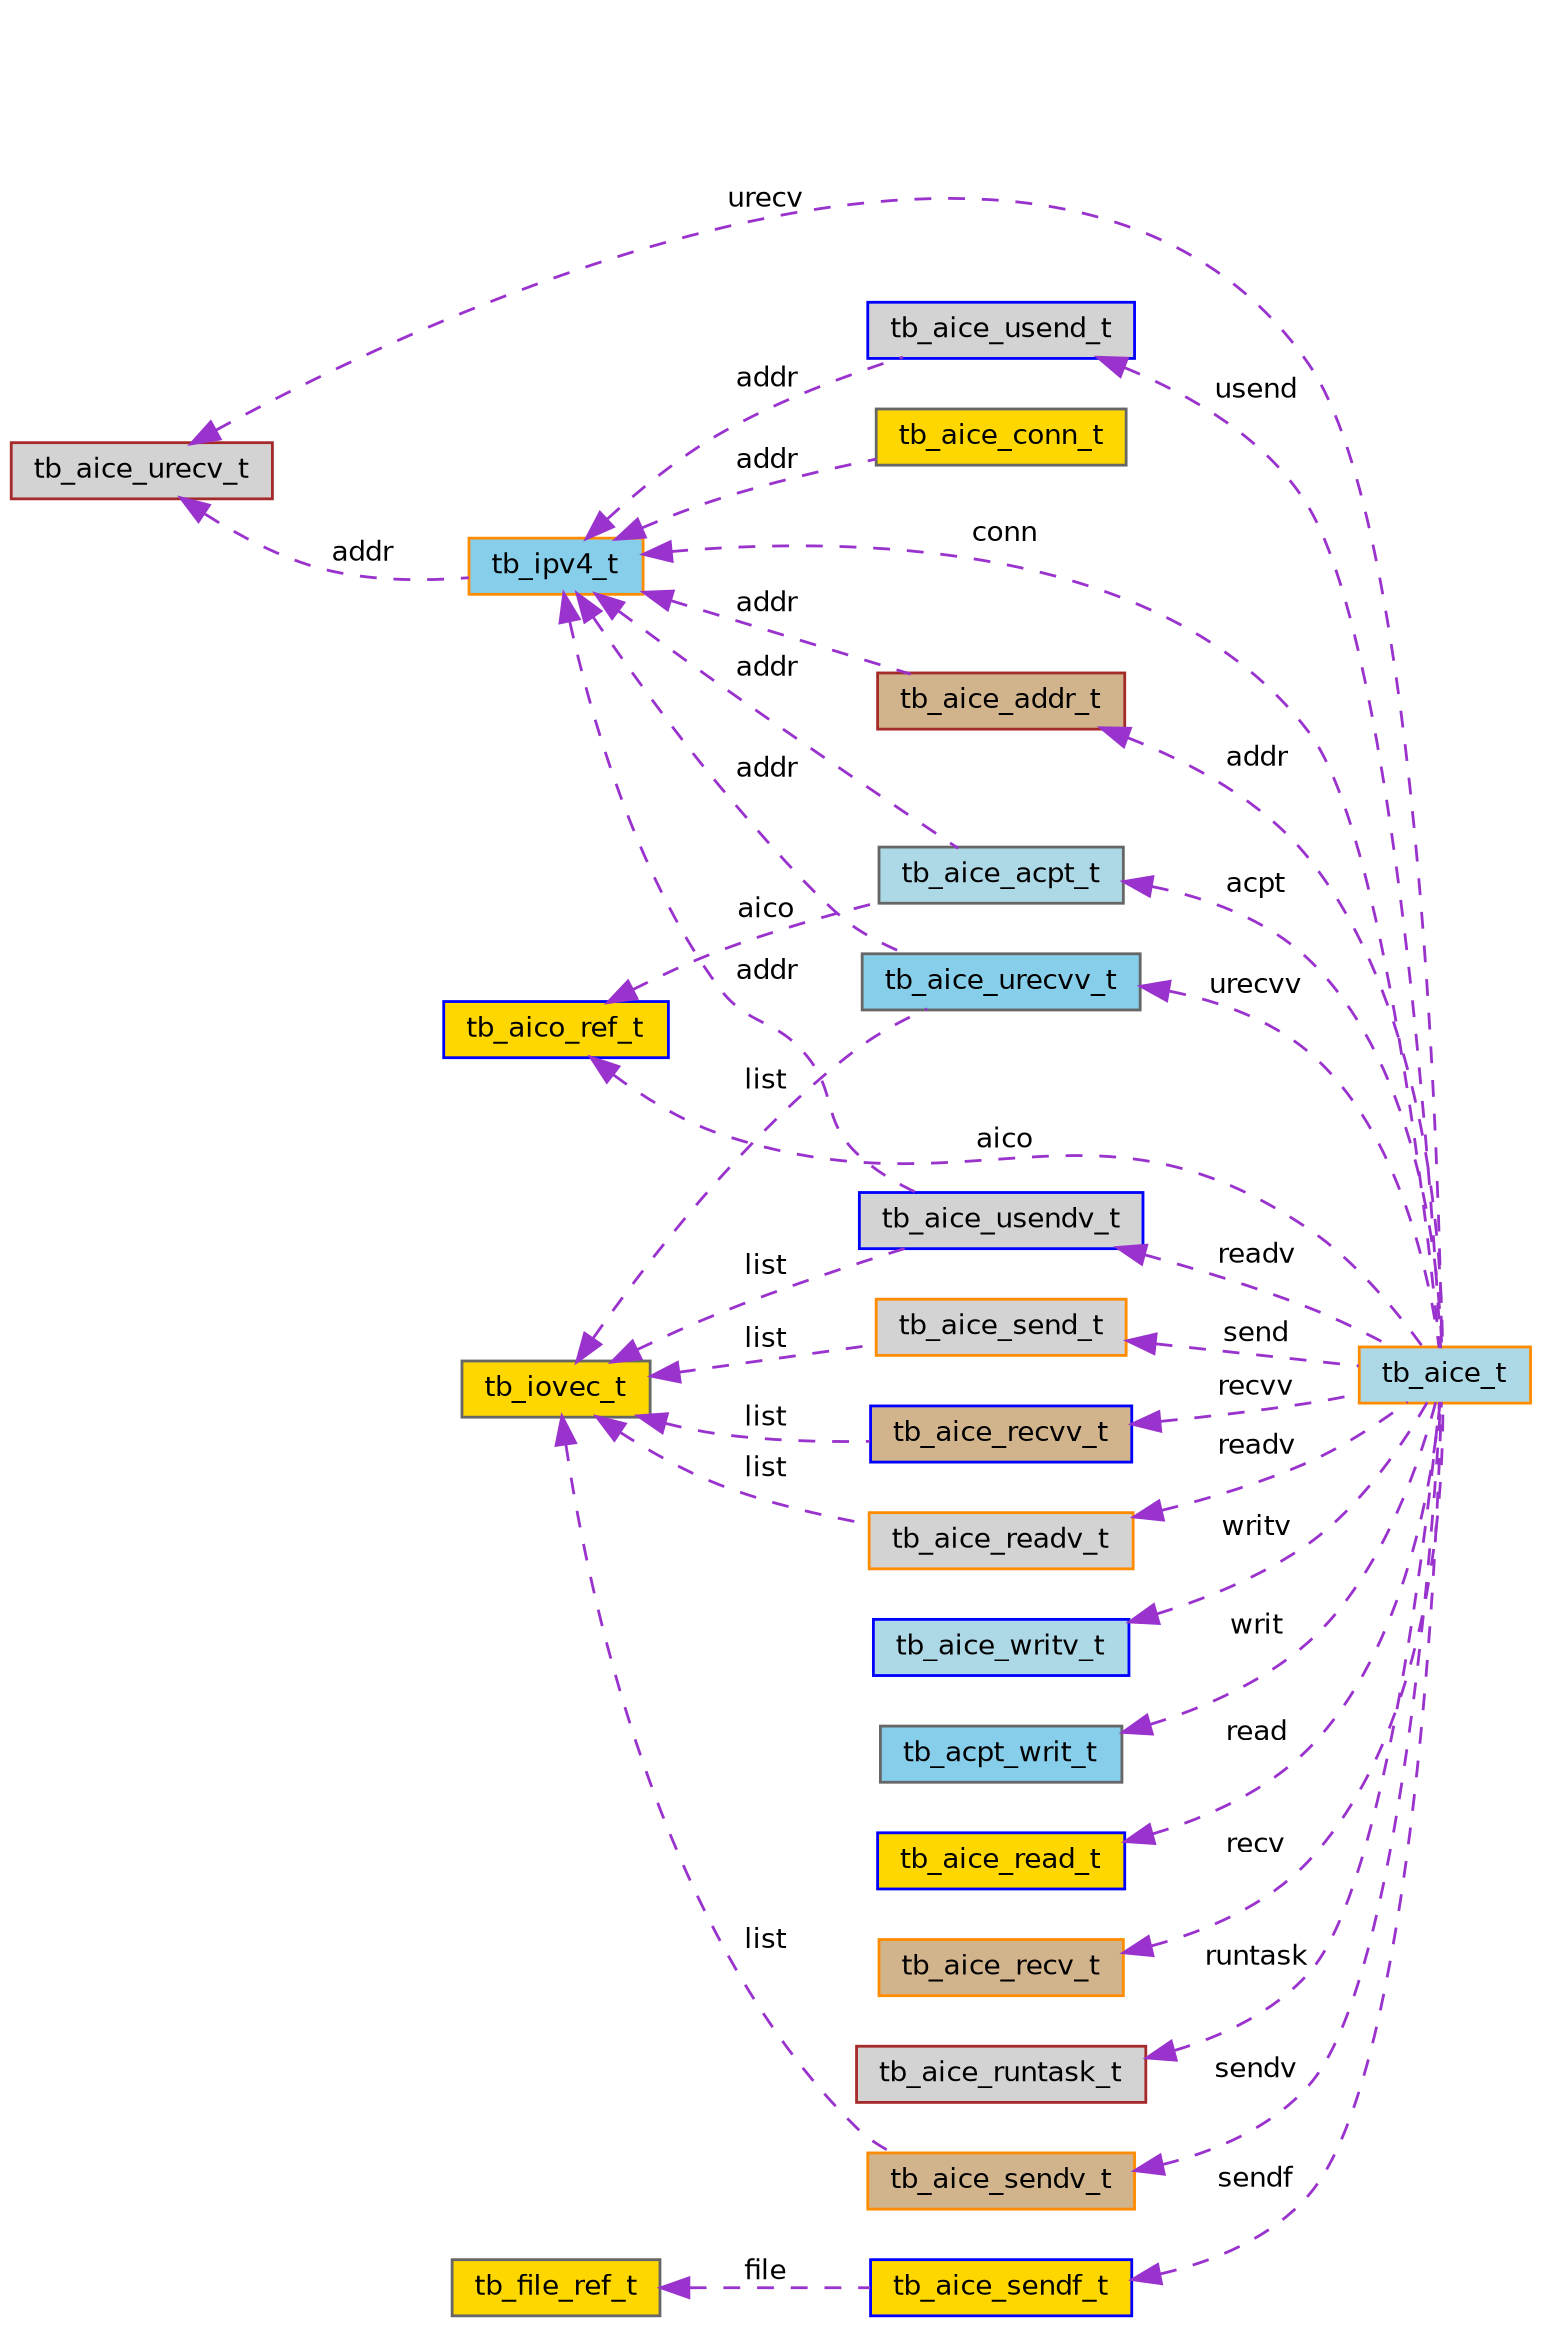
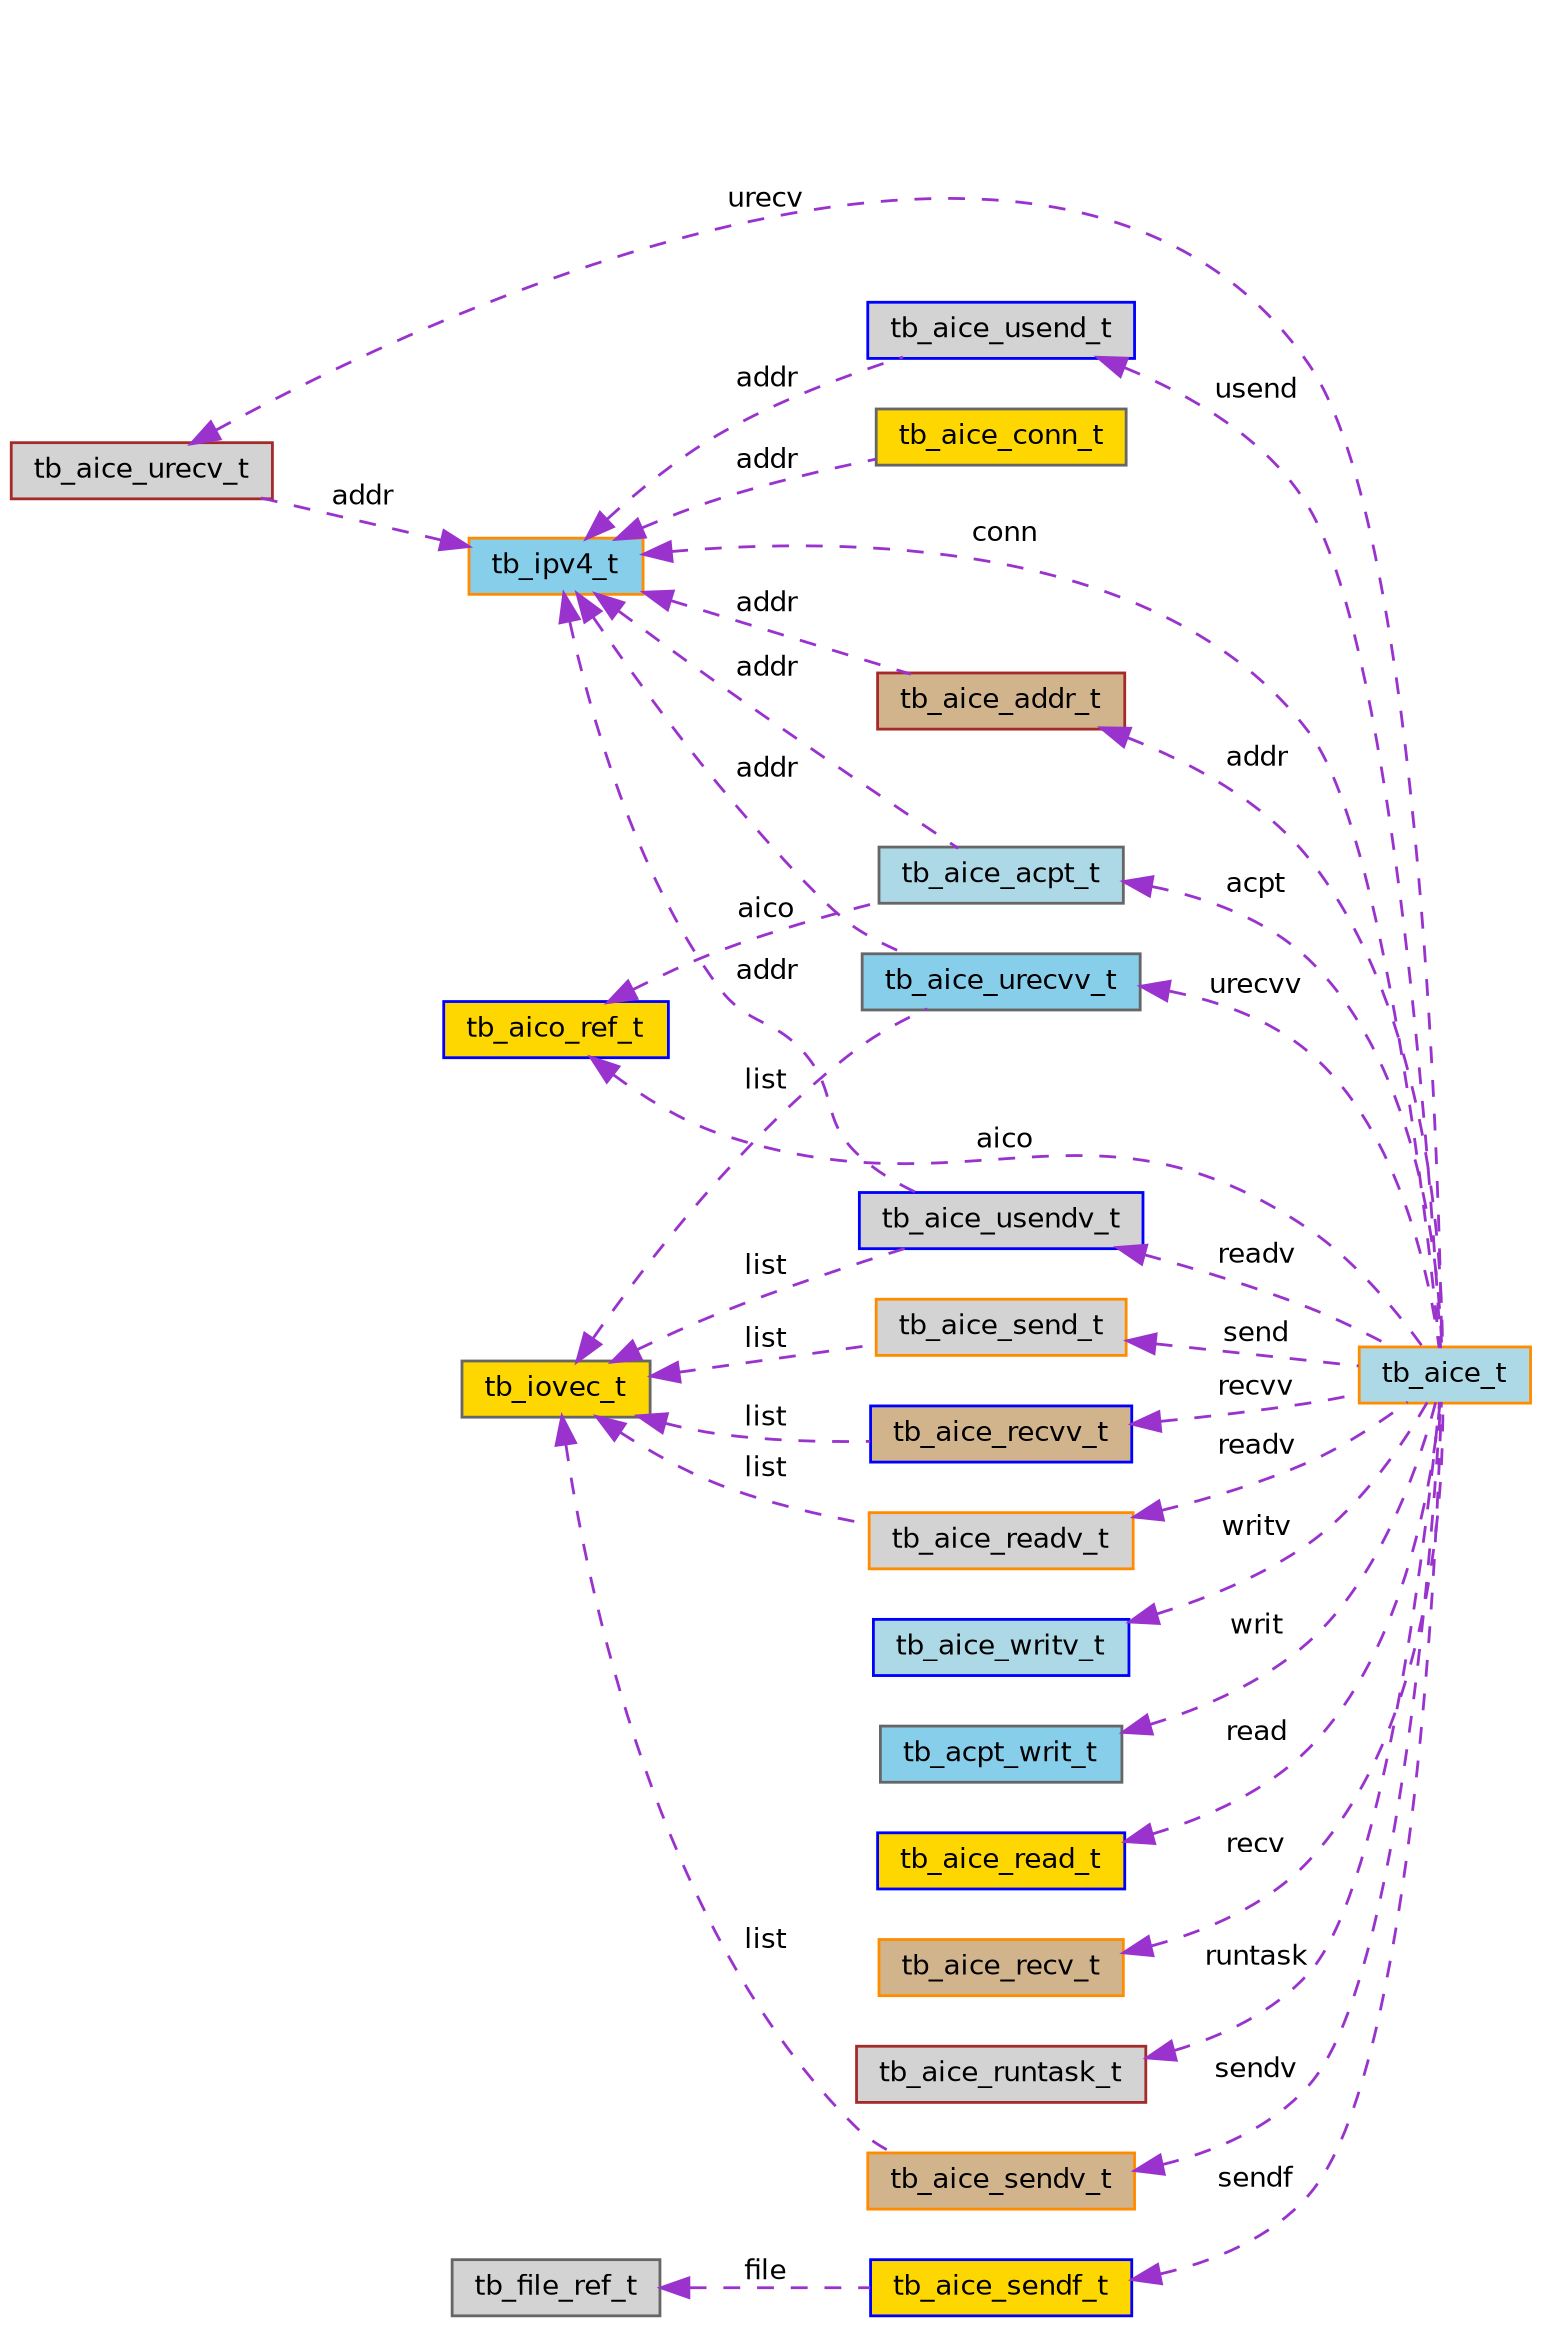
edge "tb_ipv4_t" -> "tb_aice_urecv_t": reversed
node "tb_file_ref_t": fillcolor gold -> lightgrey
